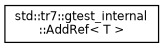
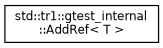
node "std::tr7::gtest_internal ::AddRef< T >": label "std::tr7::gtest_internal ::AddRef< T >" -> "std::tr1::gtest_internal ::AddRef< T >"
